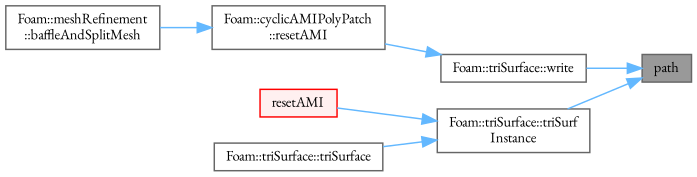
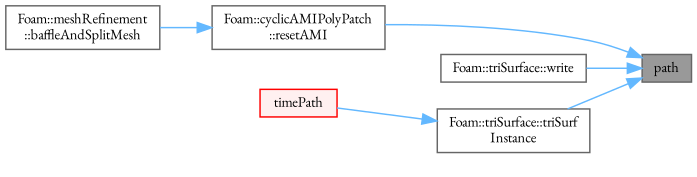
edge "Foam::cyclicAMIPolyPatch ::resetAMI" -> "Foam::triSurface::write": now "Foam::cyclicAMIPolyPatch ::resetAMI" -> "path"
node "resetAMI": label "resetAMI" -> "timePath"
node "Foam::triSurface::triSurface": removed
